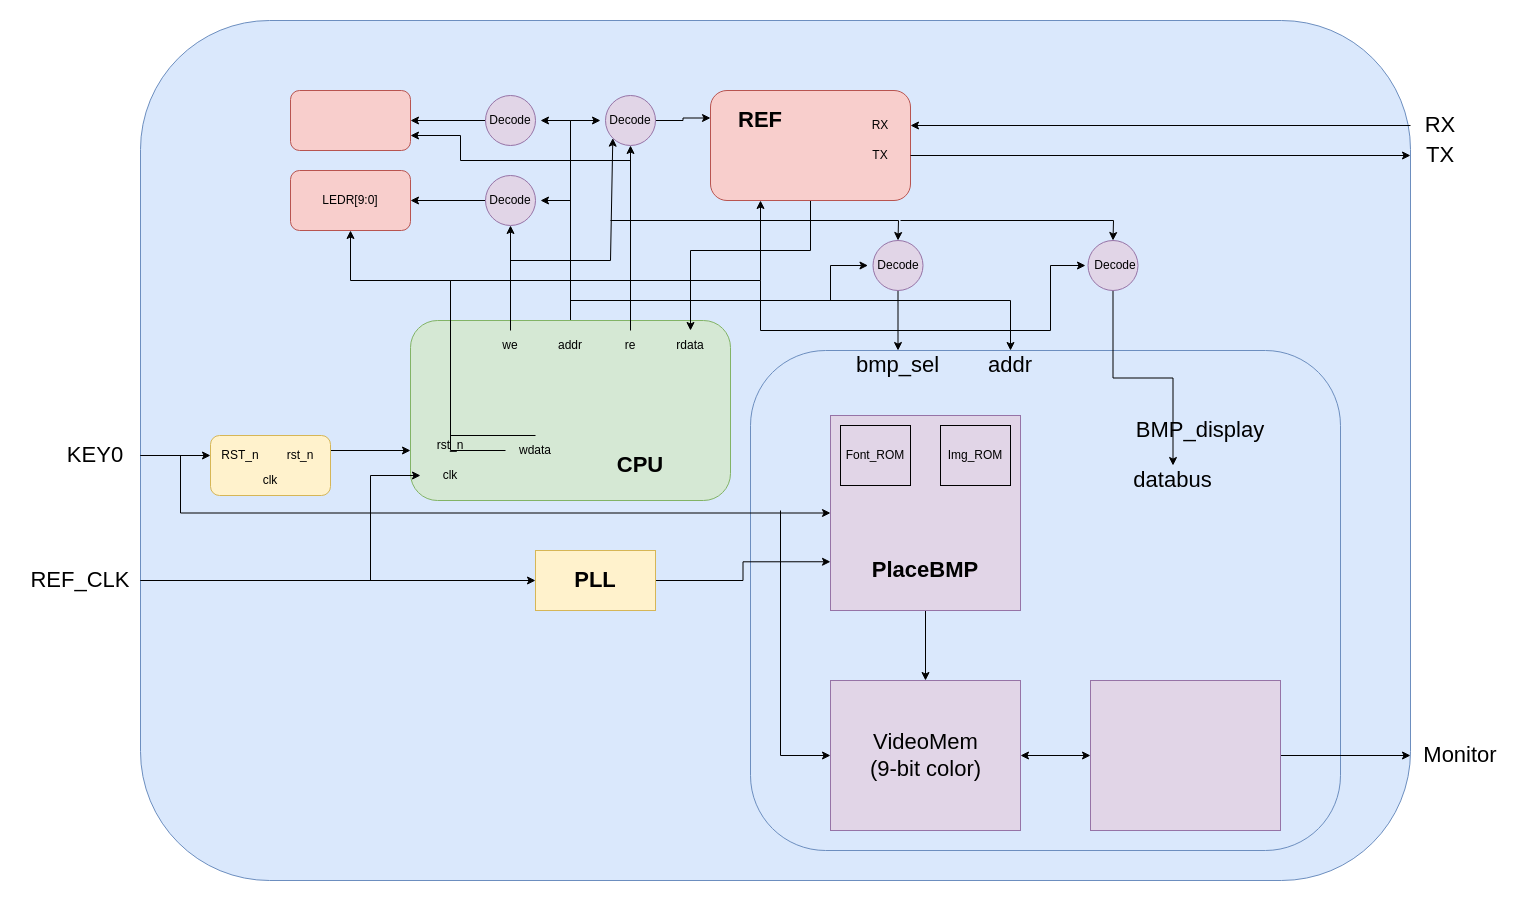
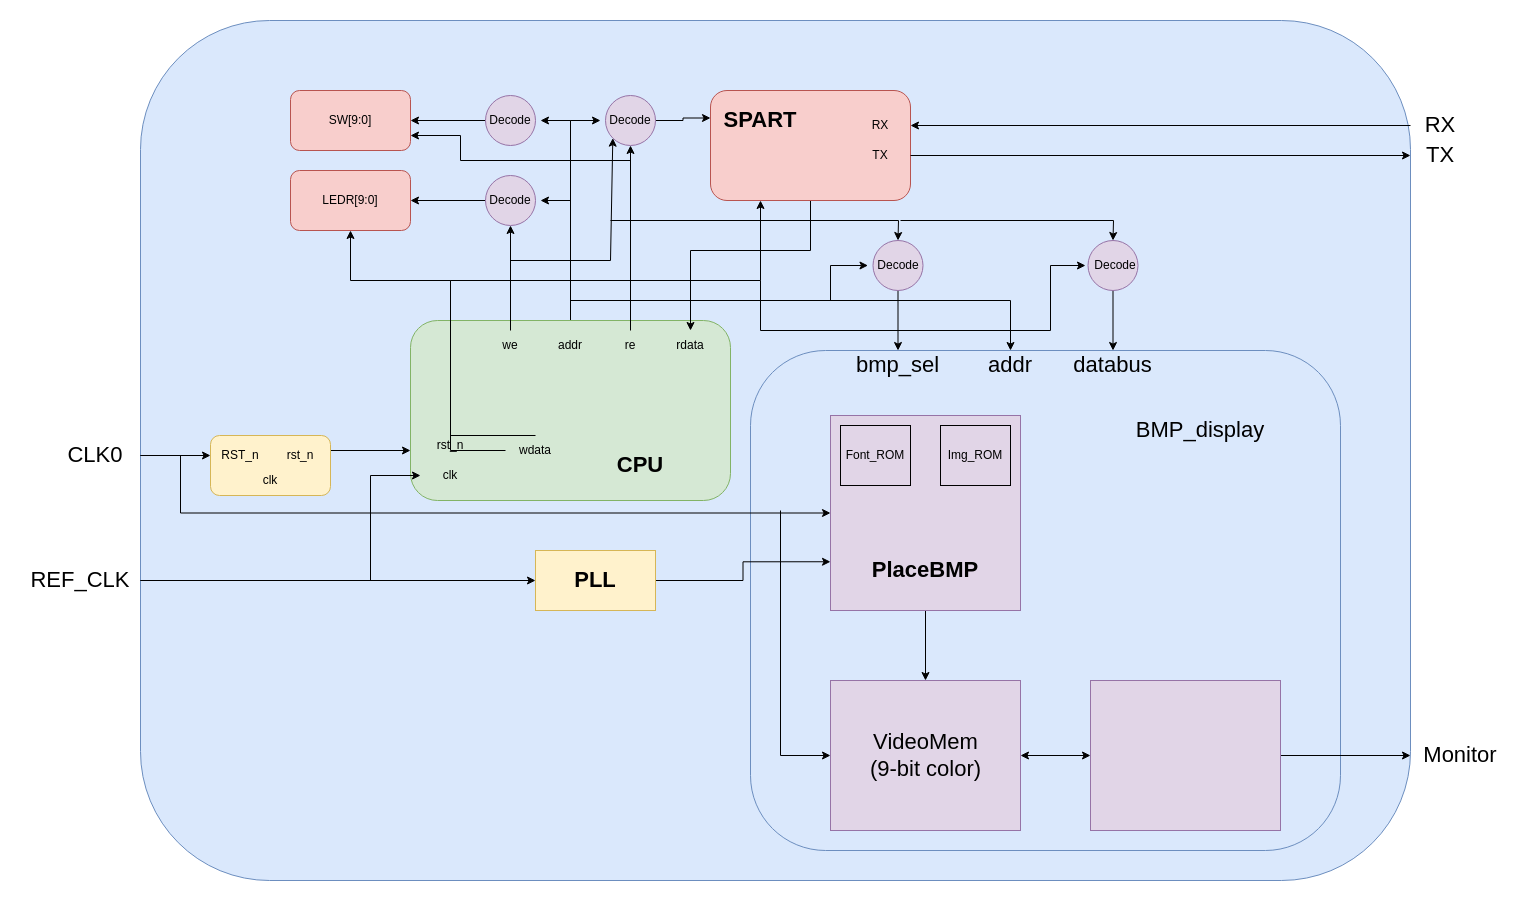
node "SW[9:0]": added
node "REF": label "REF" -> "SPART"
node "KEY0": label "KEY0" -> "CLK0"
node "databus": moved (1173, 481) -> (1113, 366)
